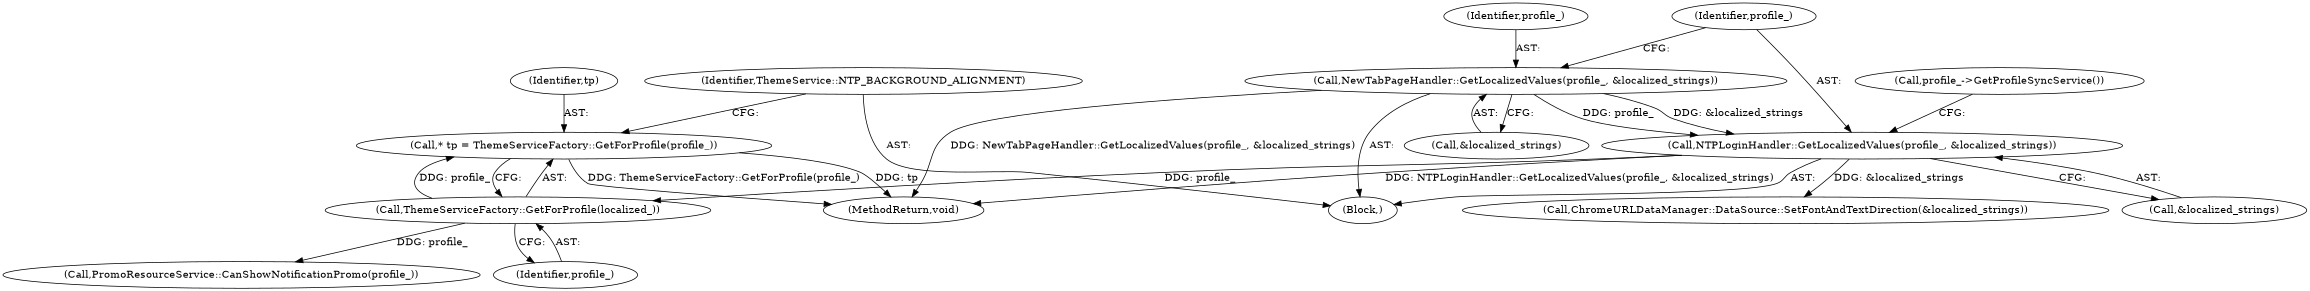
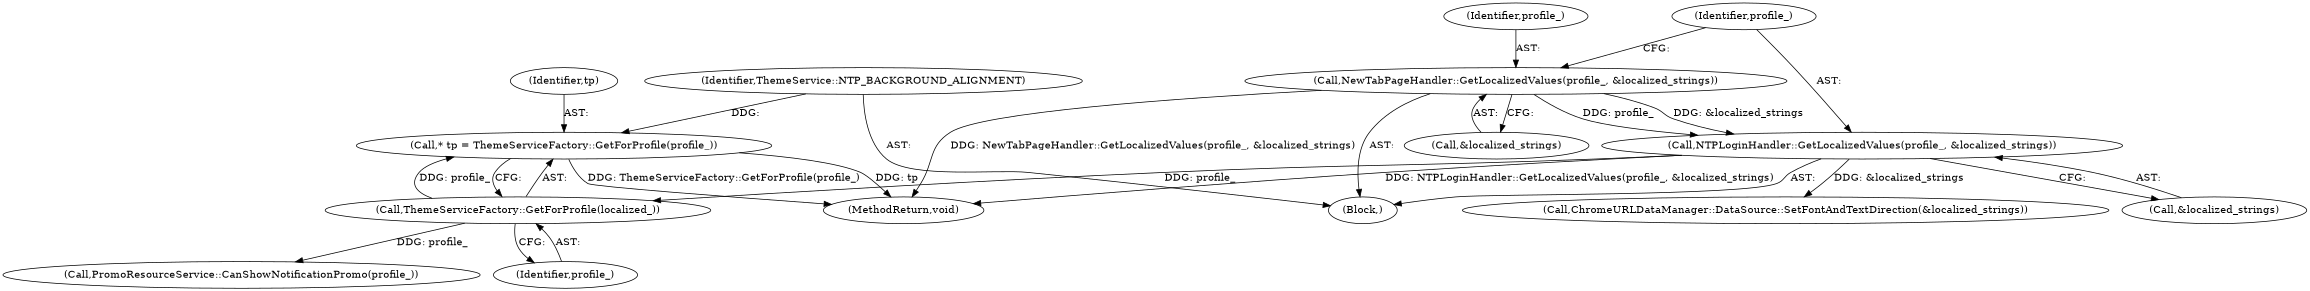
node "(Call,profile_->GetProfileSyncService())": removed
edge "(Identifier,ThemeService::NTP_BACKGROUND_ALIGNMENT)" -> "(Call,* tp = ThemeServiceFactory::GetForProfile(profile_))": label "CFG: " -> "DDG: "
